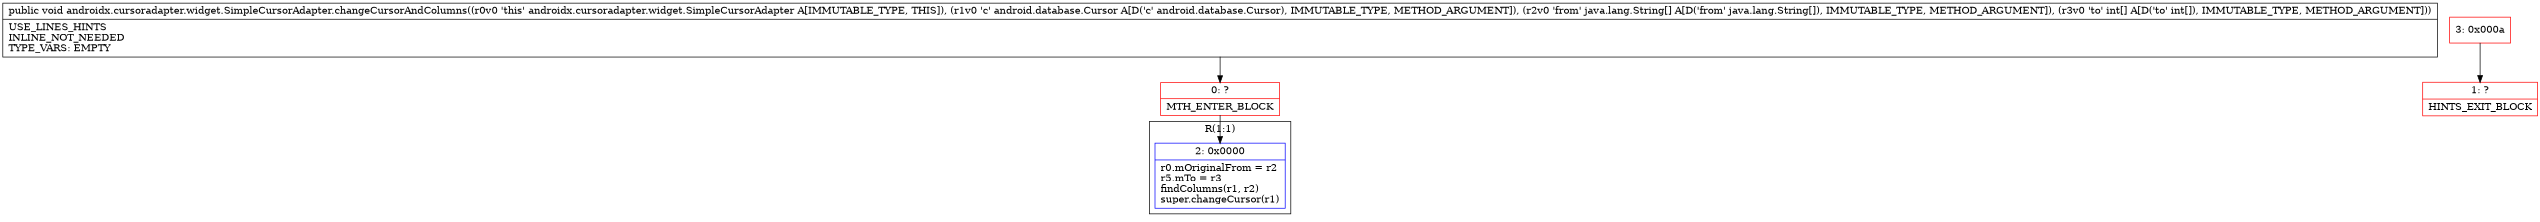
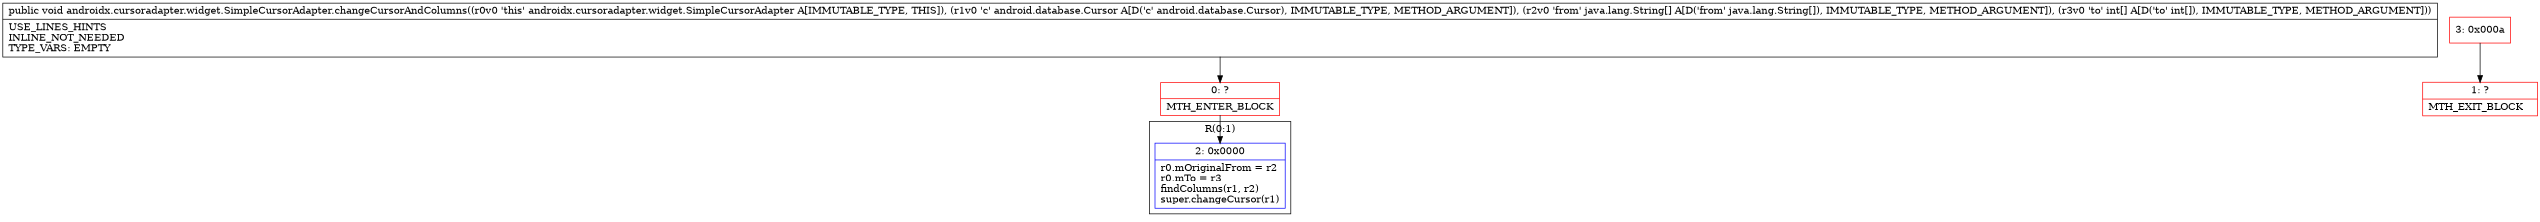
node "1: ?": text "HINTS_EXIT_BLOCK" -> "MTH_EXIT_BLOCK"
cluster "R(1:1)": label "R(1:1)" -> "R(0:1)"
node "2: 0x0000": text "r5.mTo = r3" -> "r0.mTo = r3"
